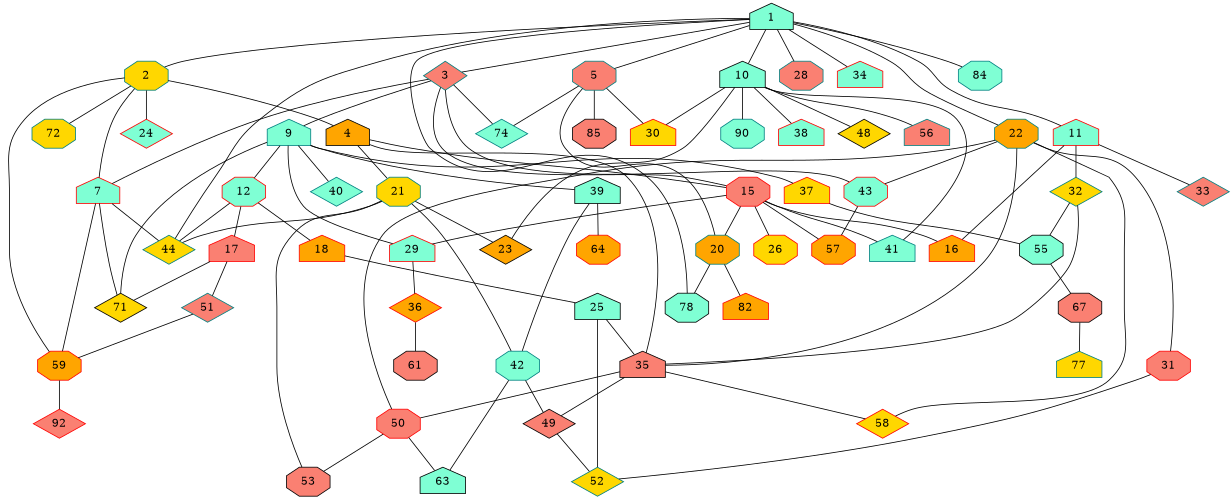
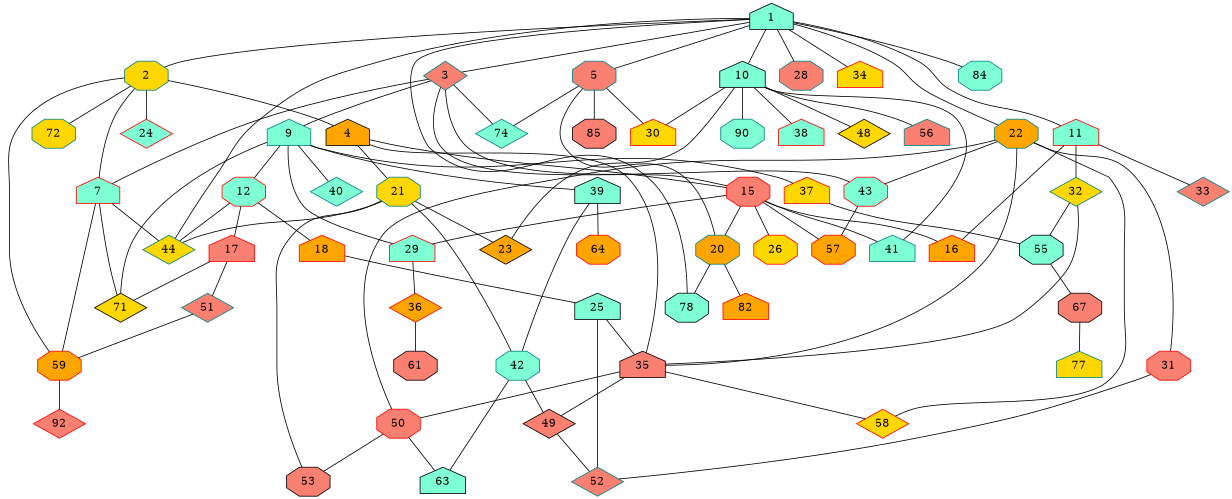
node "34": fillcolor aquamarine -> gold
node "52": fillcolor gold -> salmon
